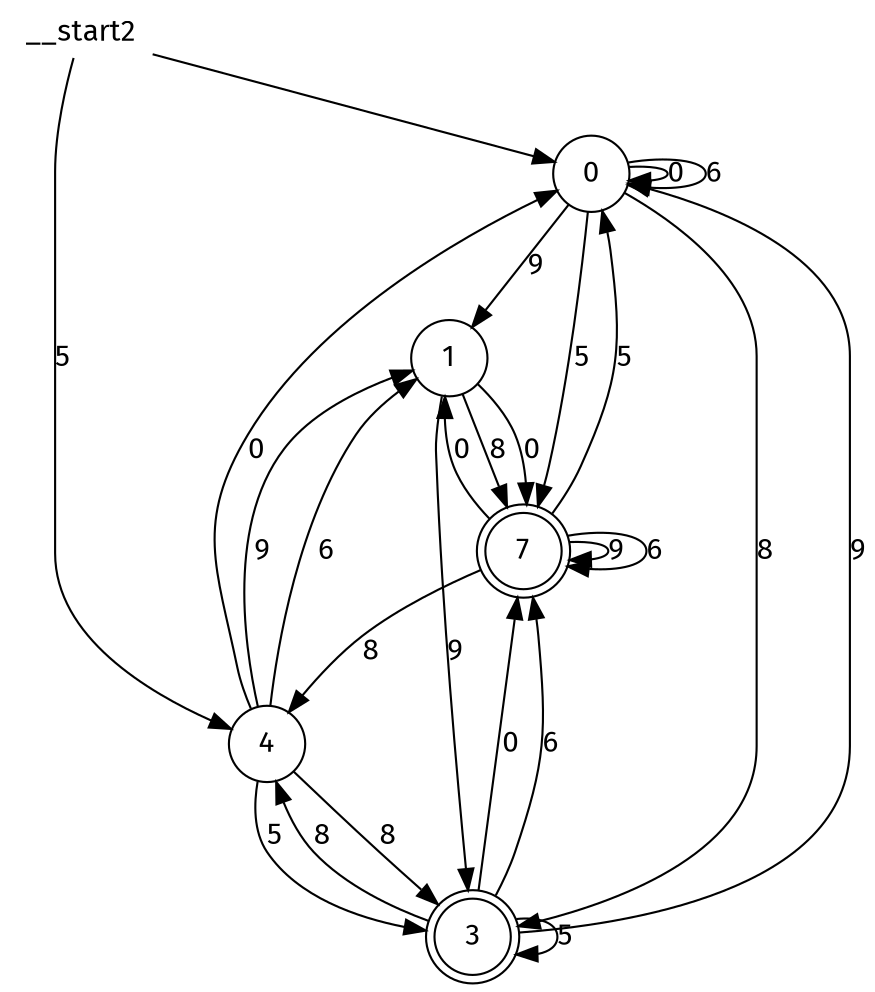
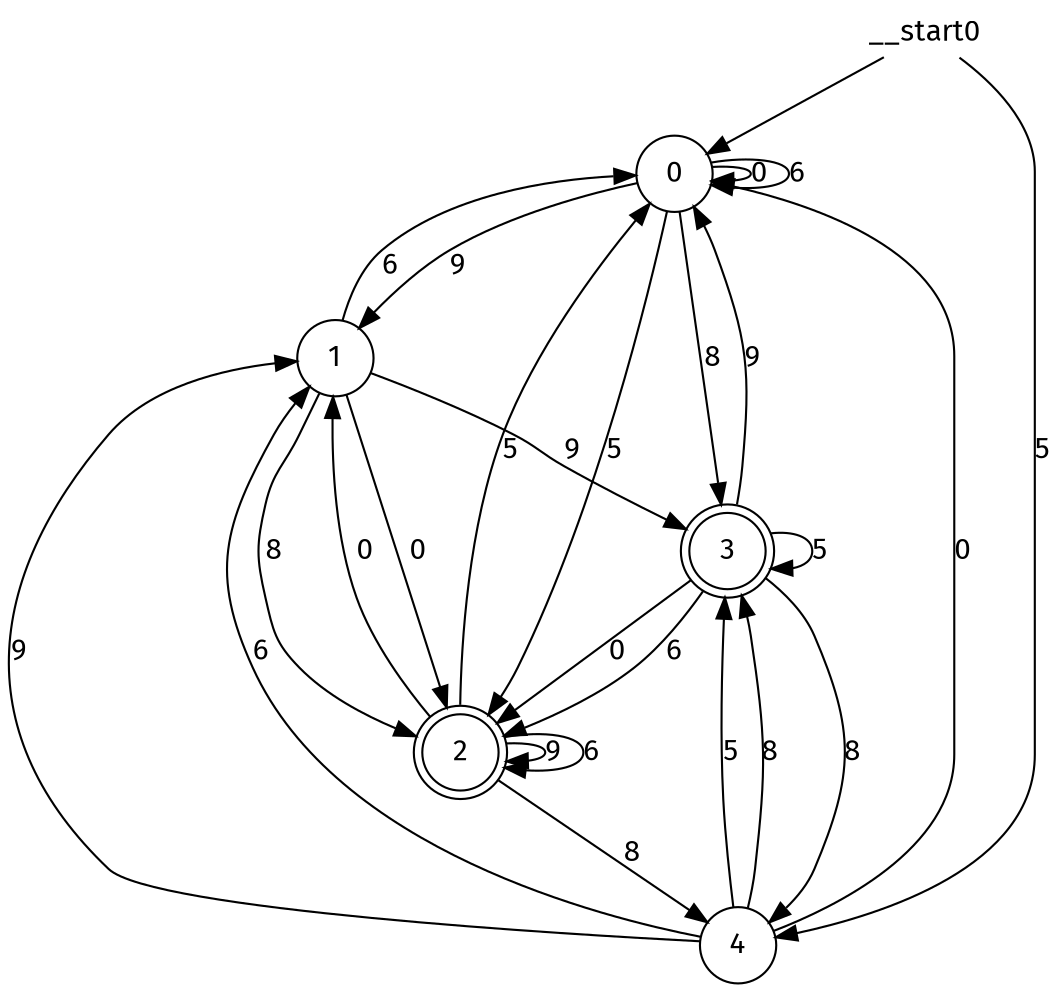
node "__start2": label "__start2" -> "__start0"
edge "1" -> "0": added, label "6"
node "7": label "7" -> "2"
